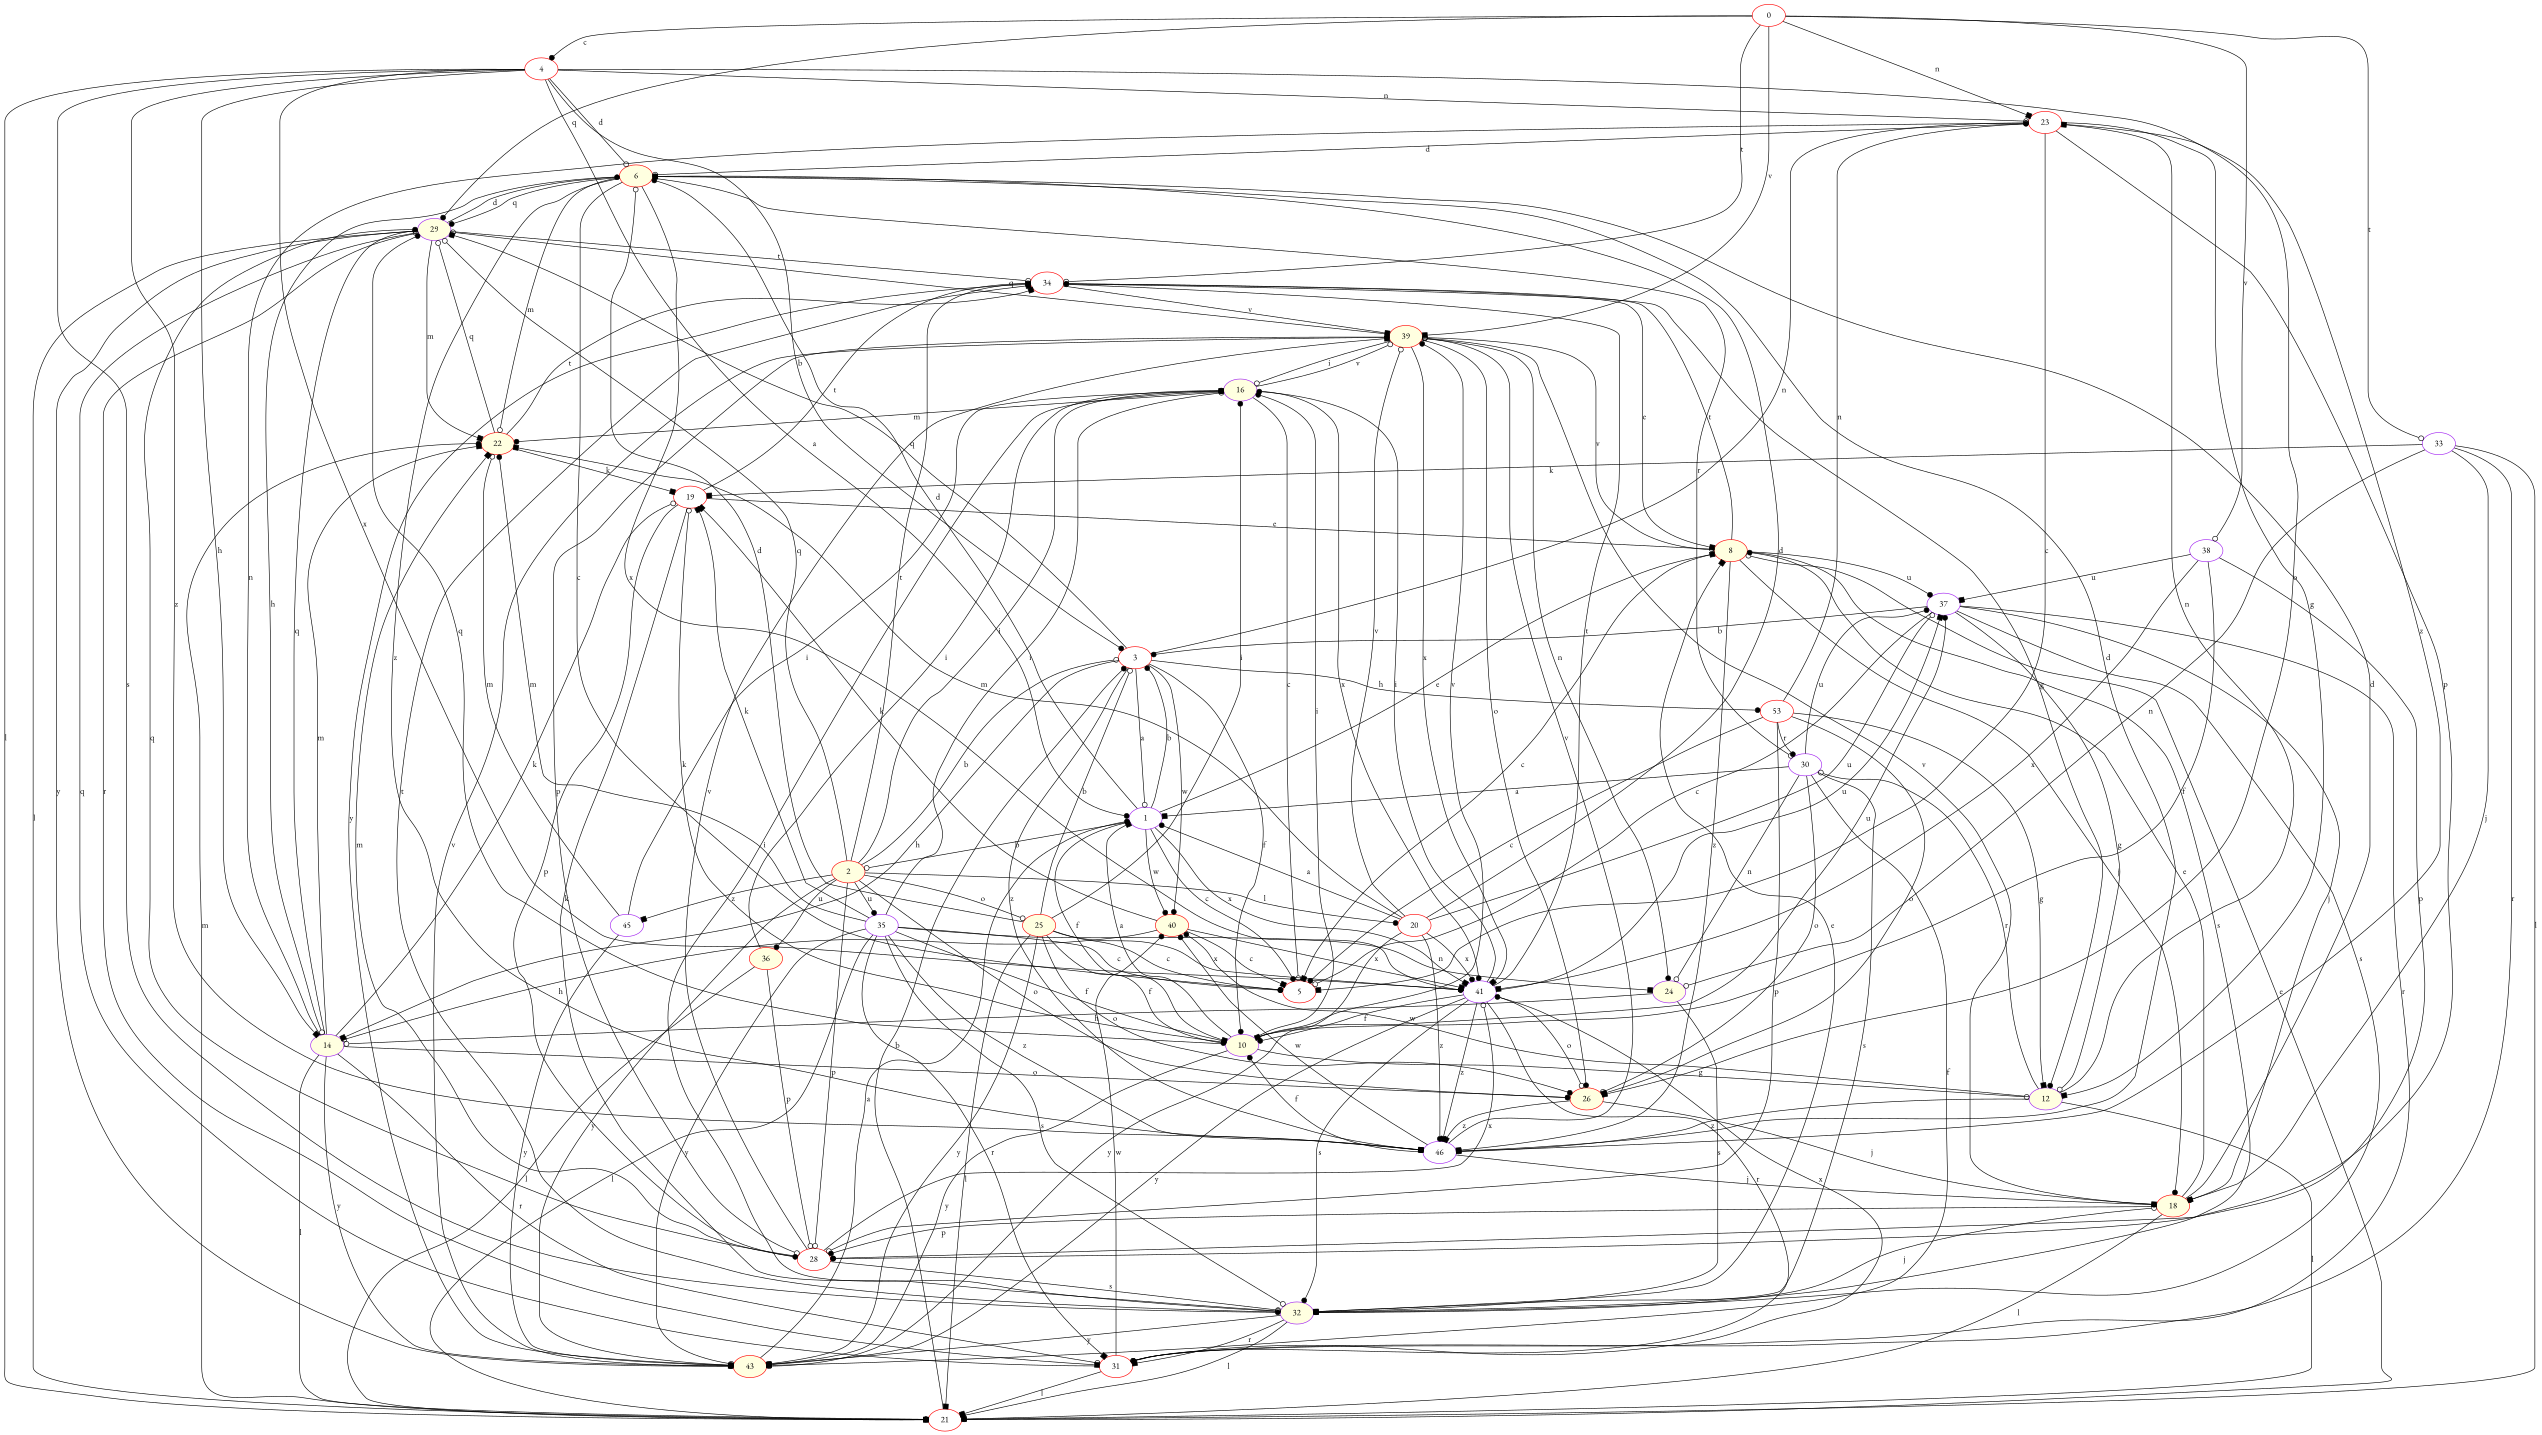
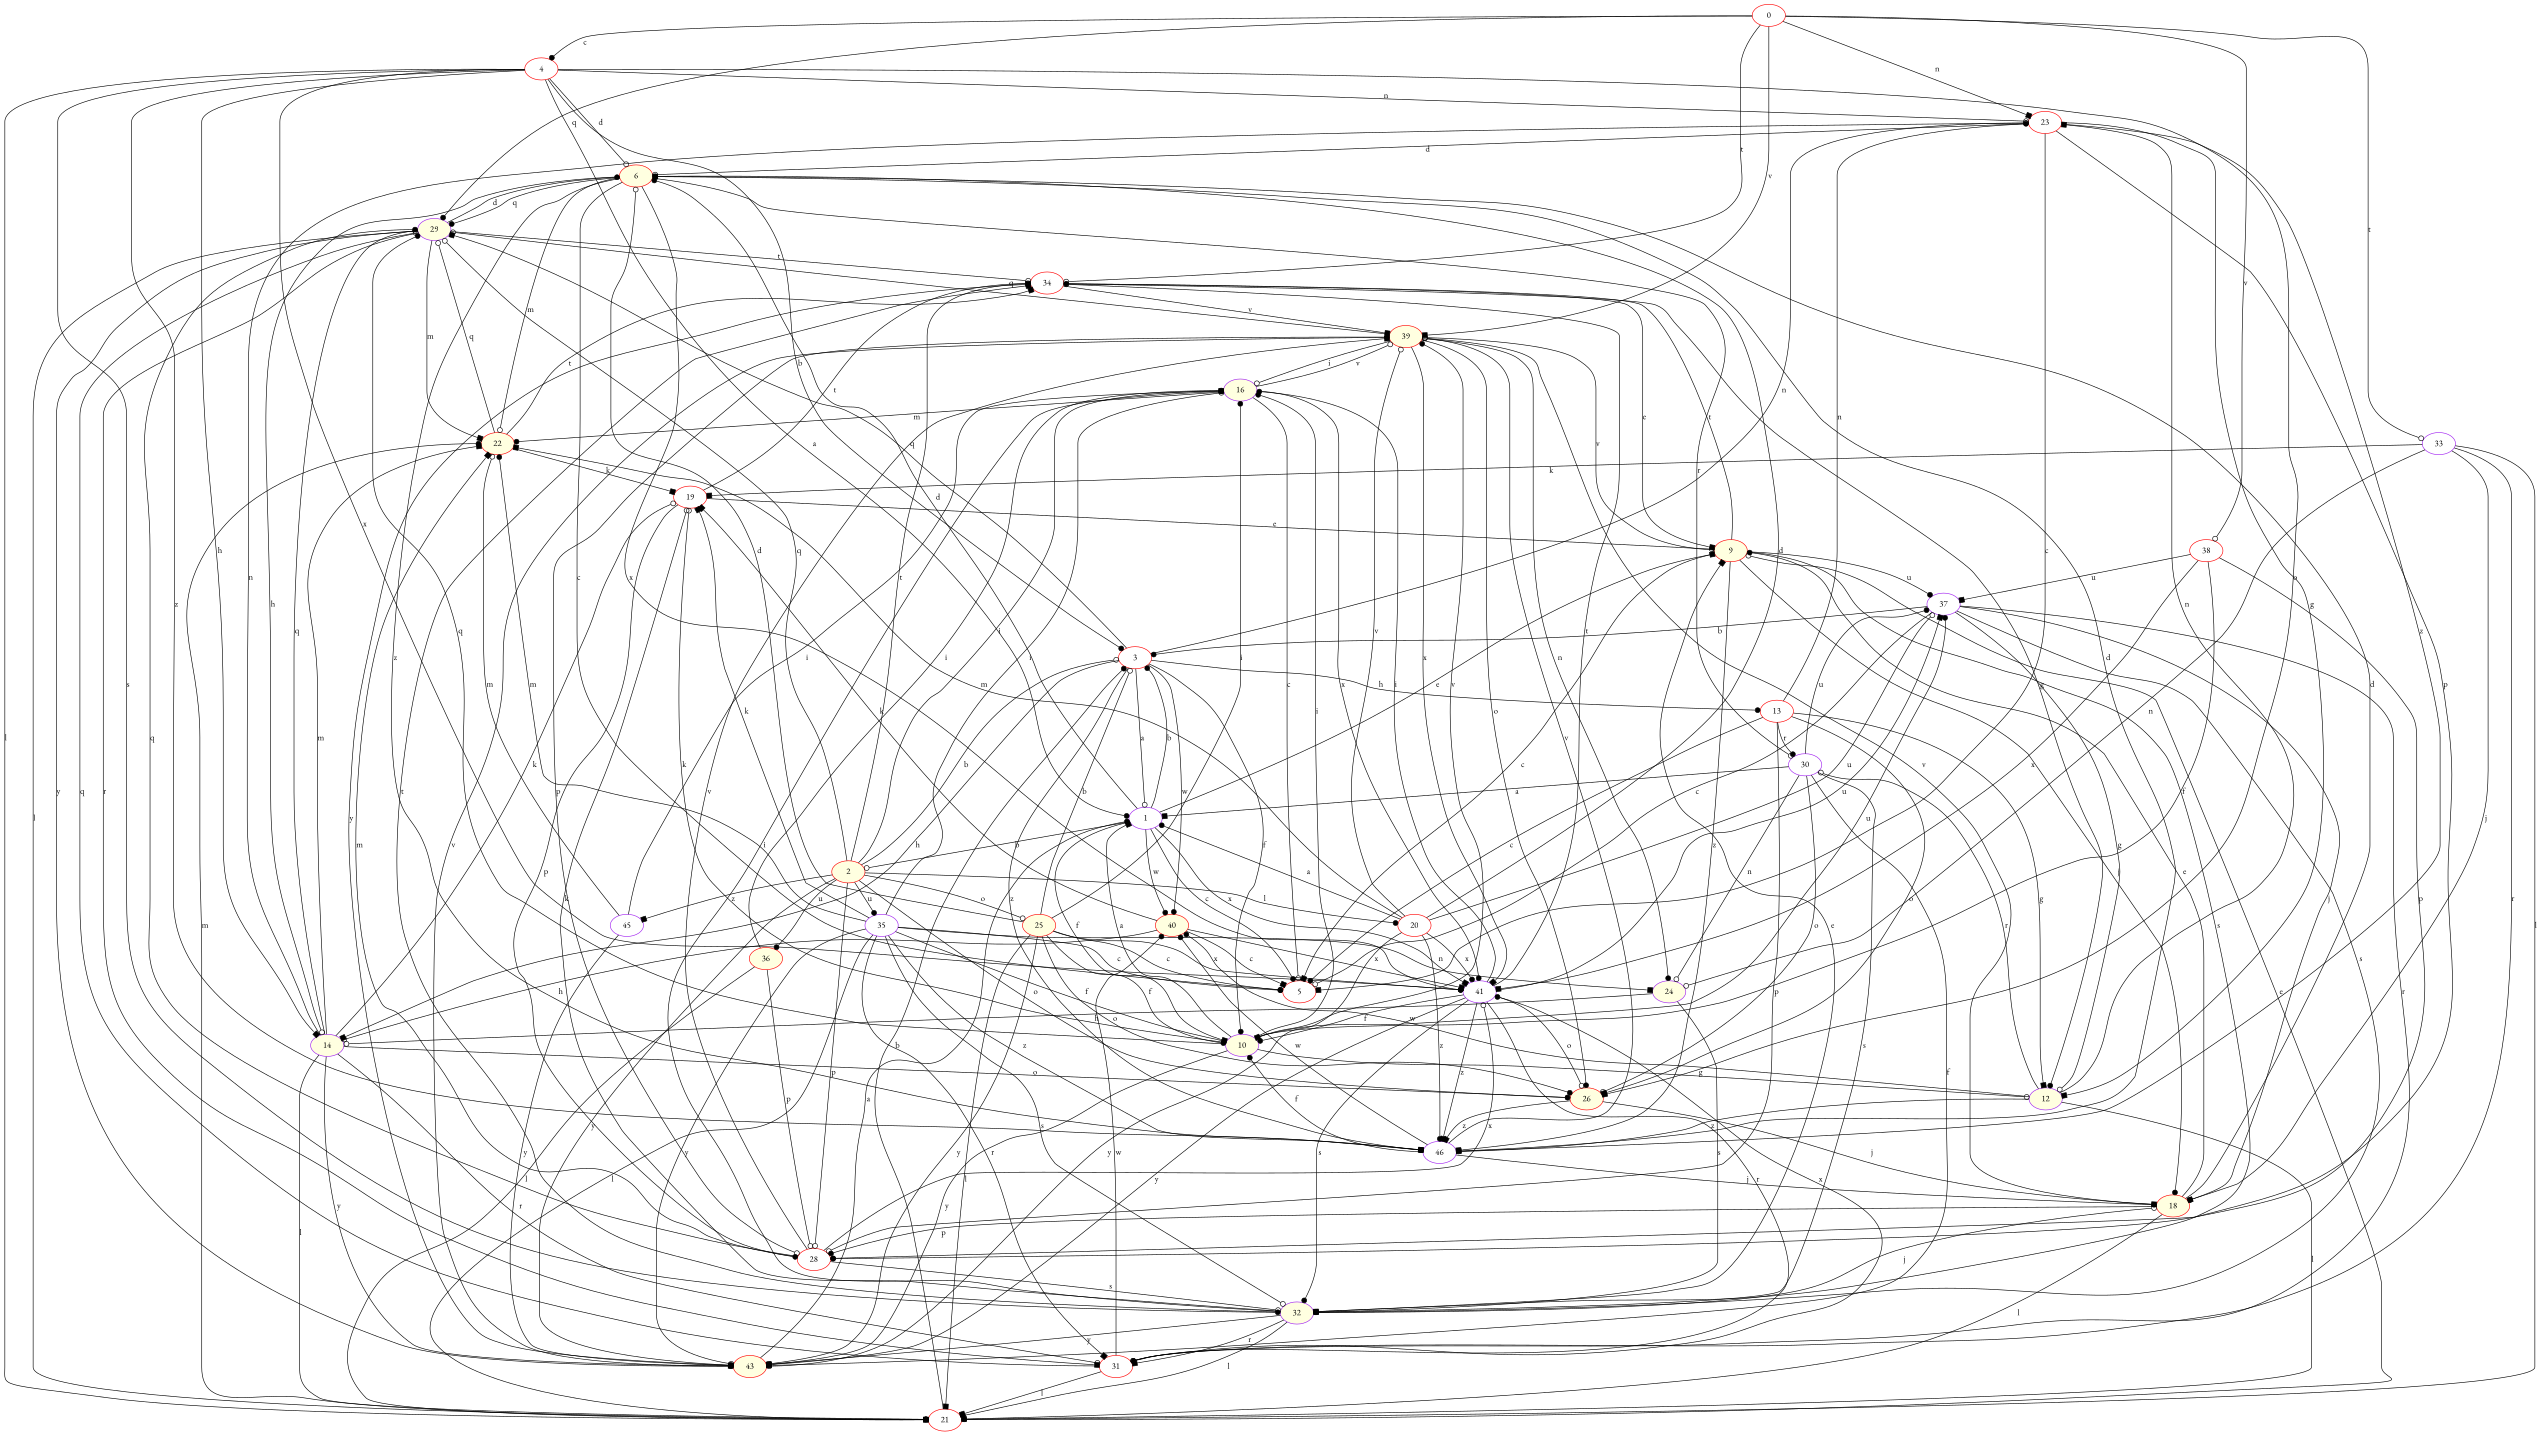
node "8": label "8" -> "9"
node "38": color purple -> red
node "53": label "53" -> "13"
edge "19" -> "32": reversed
